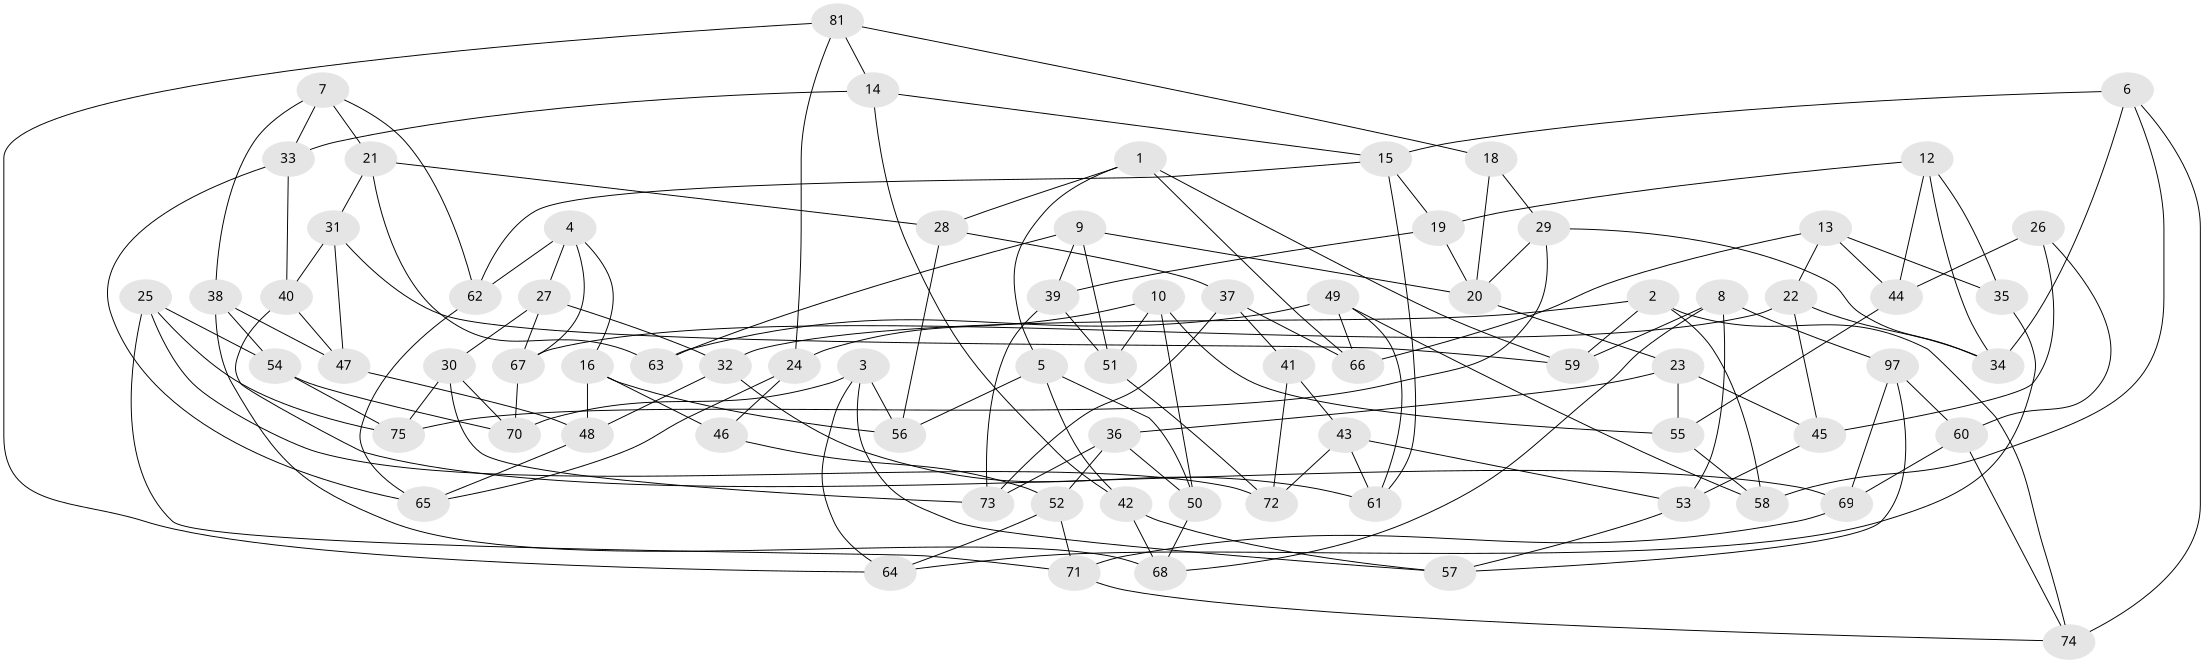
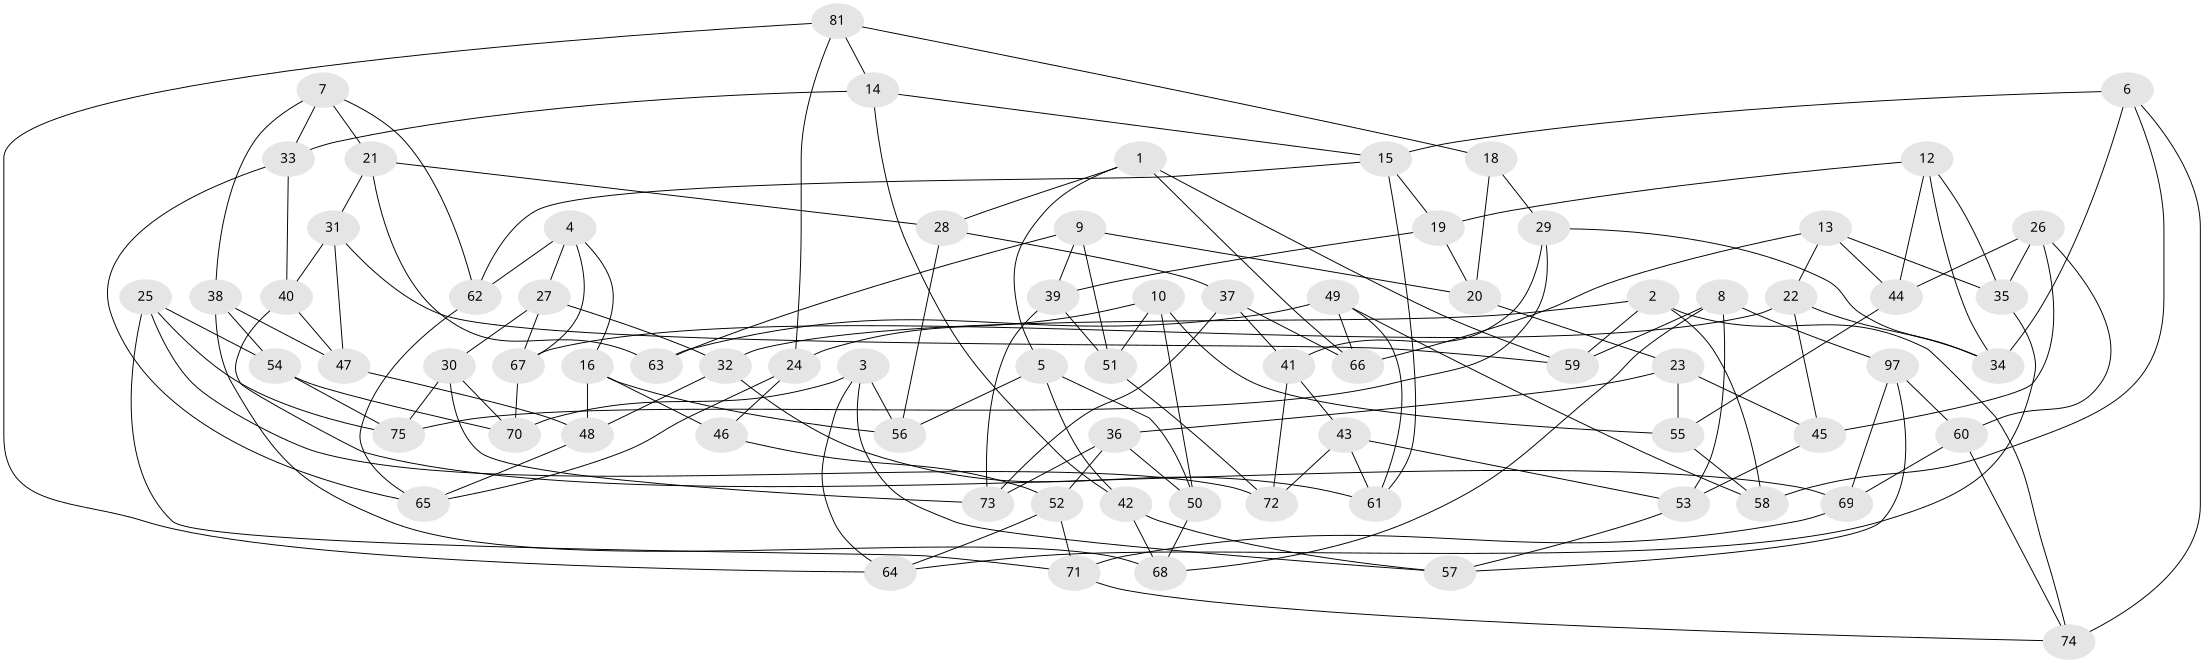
edge "29" -- "20": now "29" -- "41"
edge "26" -- "35": added
